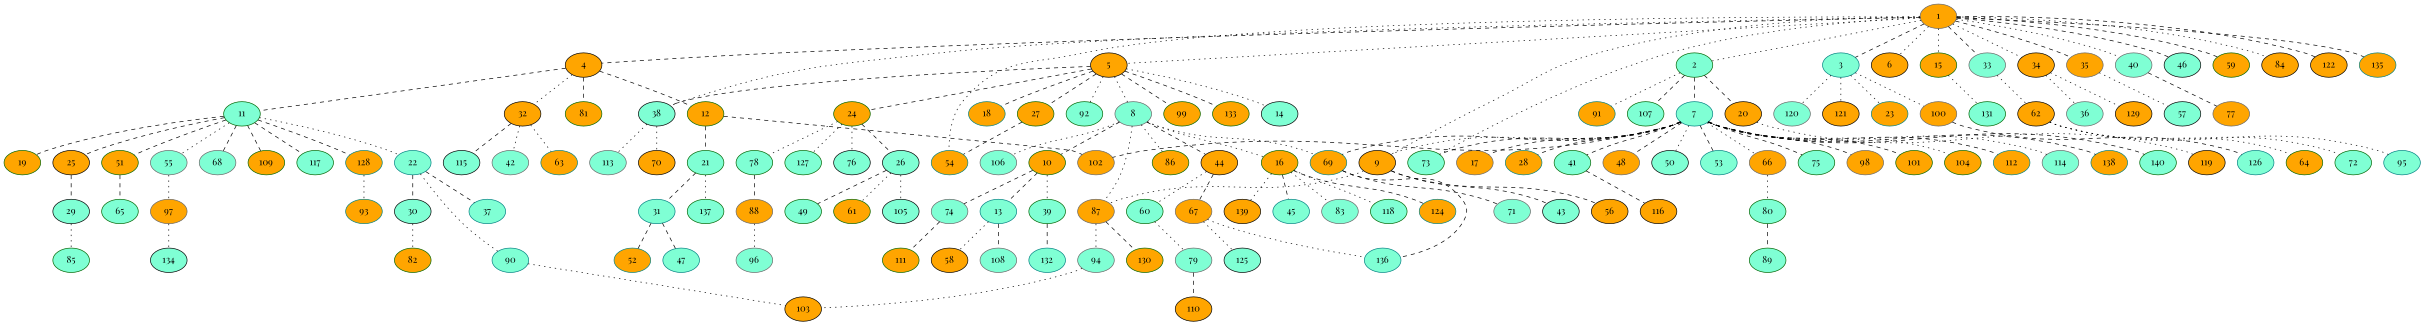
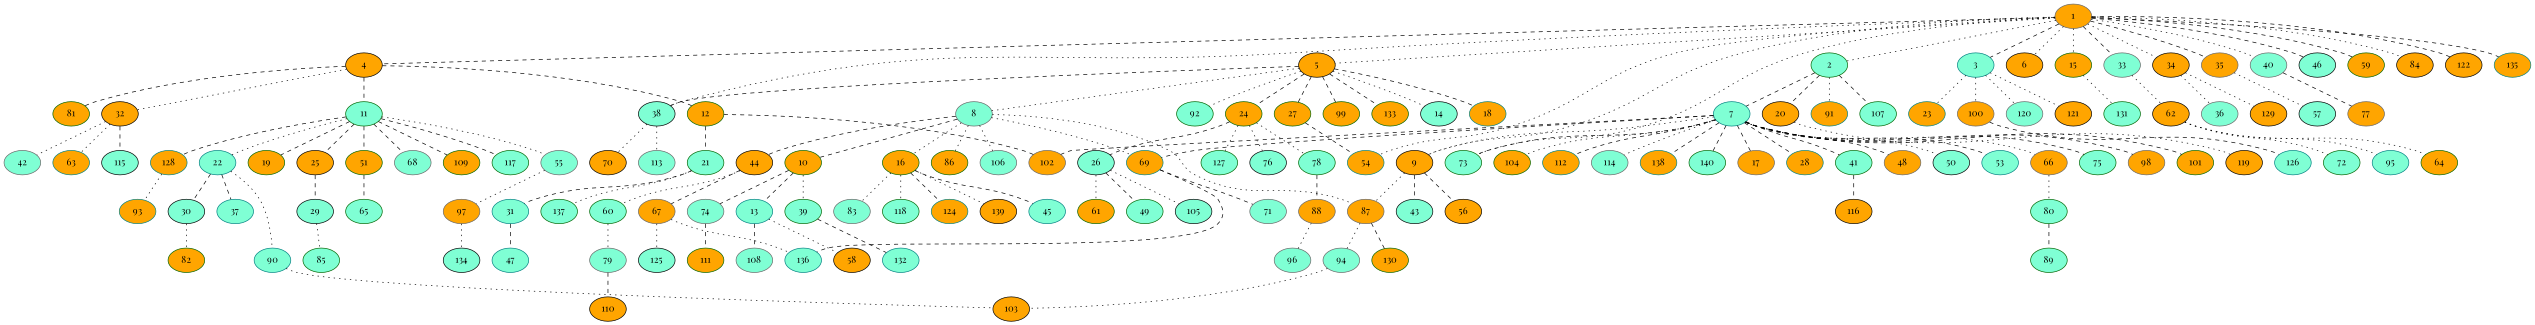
node "52": removed
